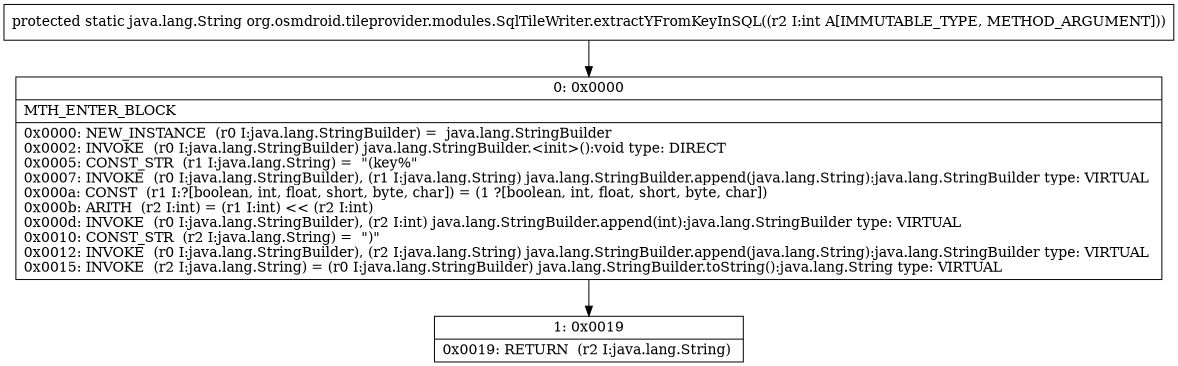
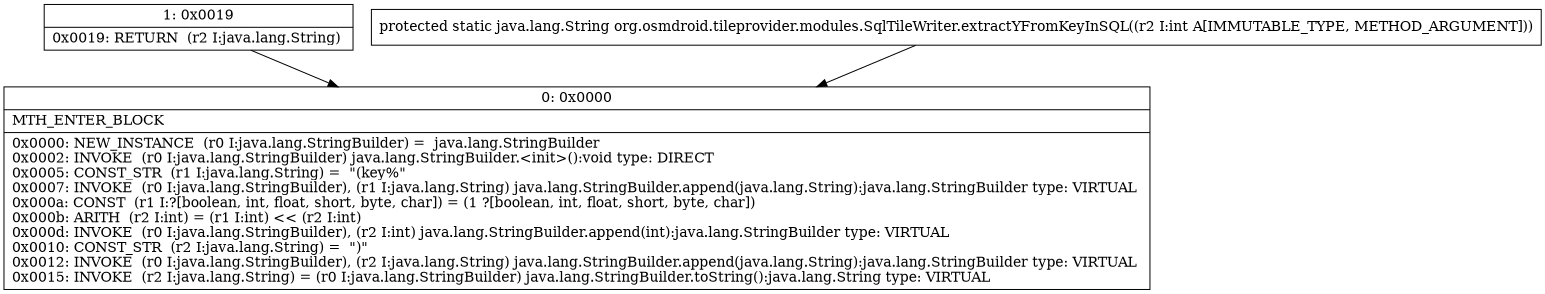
edge "0: 0x0000" -> "1: 0x0019": reversed
